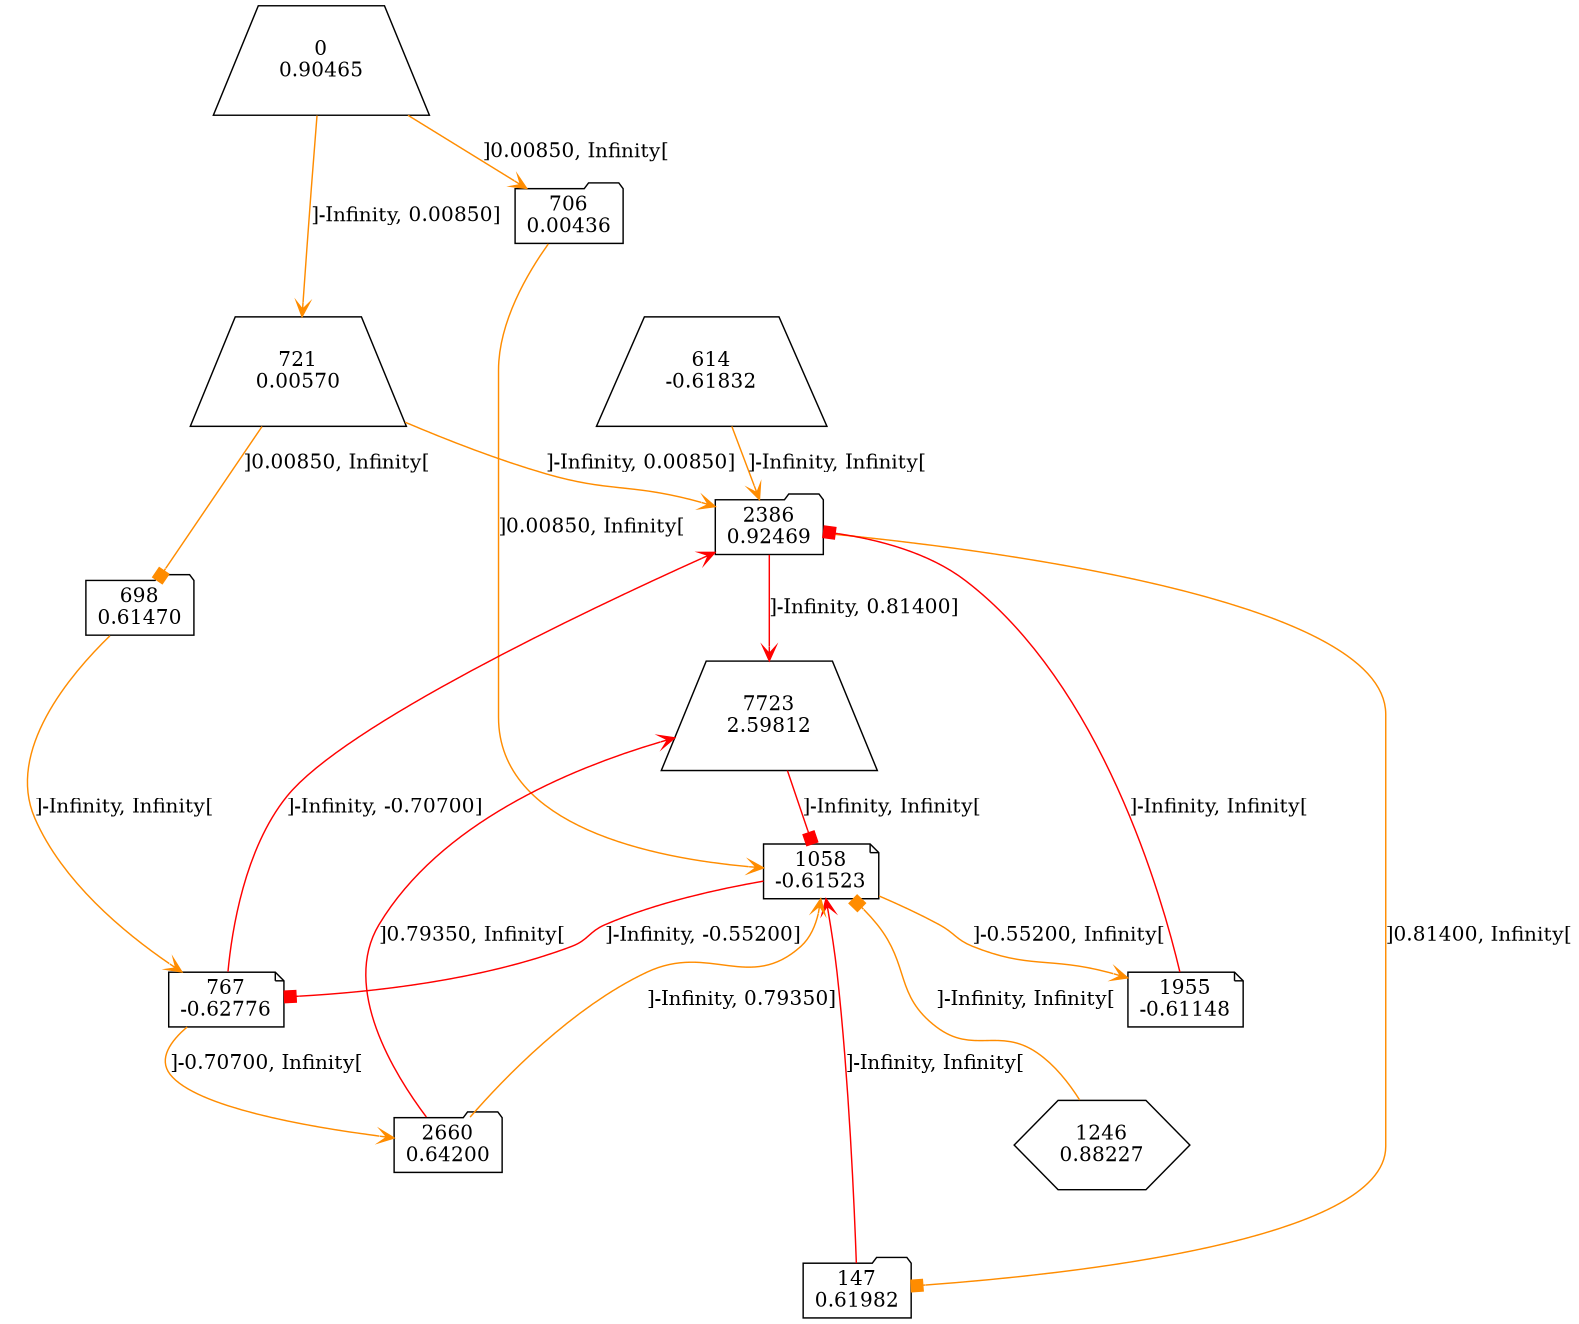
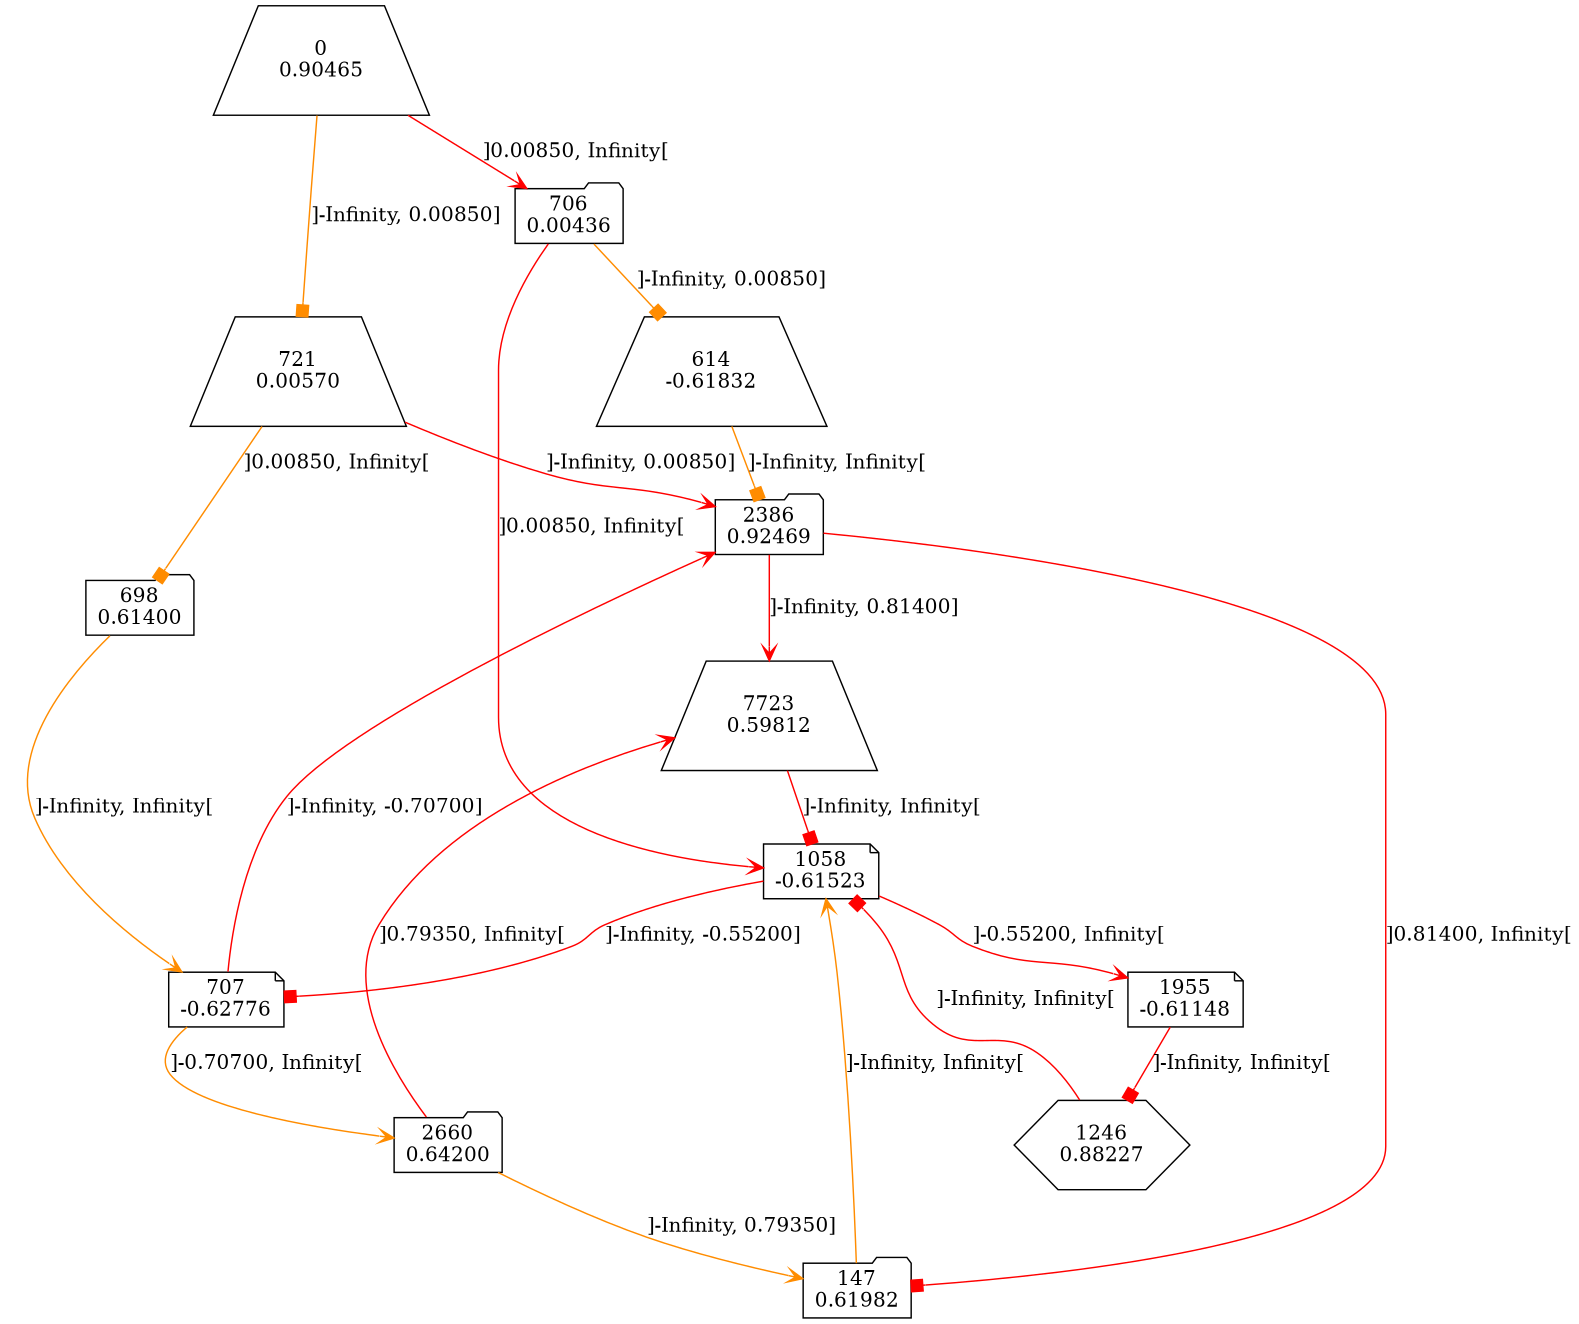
edge "0 0.90465" -> "706 0.00436": color darkorange -> red
edge "0 0.90465" -> "721 0.00570": arrowhead vee -> box
edge "706 0.00436" -> "614 -0.61832": added, label "]-Infinity, 0.00850]"
edge "614 -0.61832" -> "2386 0.92469": arrowhead vee -> box
edge "721 0.00570" -> "2386 0.92469": color darkorange -> red
node "698 0.61470": label "698 0.61470" -> "698 0.61400"
edge "706 0.00436" -> "1058 -0.61523": color darkorange -> red
edge "1955 -0.61148" -> "2386 0.92469": now "1955 -0.61148" -> "1246 0.88227"
node "7723 2.59812": label "7723 2.59812" -> "7723 0.59812"
edge "2386 0.92469" -> "147 0.61982": color darkorange -> red
edge "1058 -0.61523" -> "1955 -0.61148": color darkorange -> red
edge "2660 0.64200" -> "1058 -0.61523": now "2660 0.64200" -> "147 0.61982"
node "767 -0.62776": label "767 -0.62776" -> "707 -0.62776"
edge "1246 0.88227" -> "1058 -0.61523": color darkorange -> red
edge "147 0.61982" -> "1058 -0.61523": color red -> darkorange
